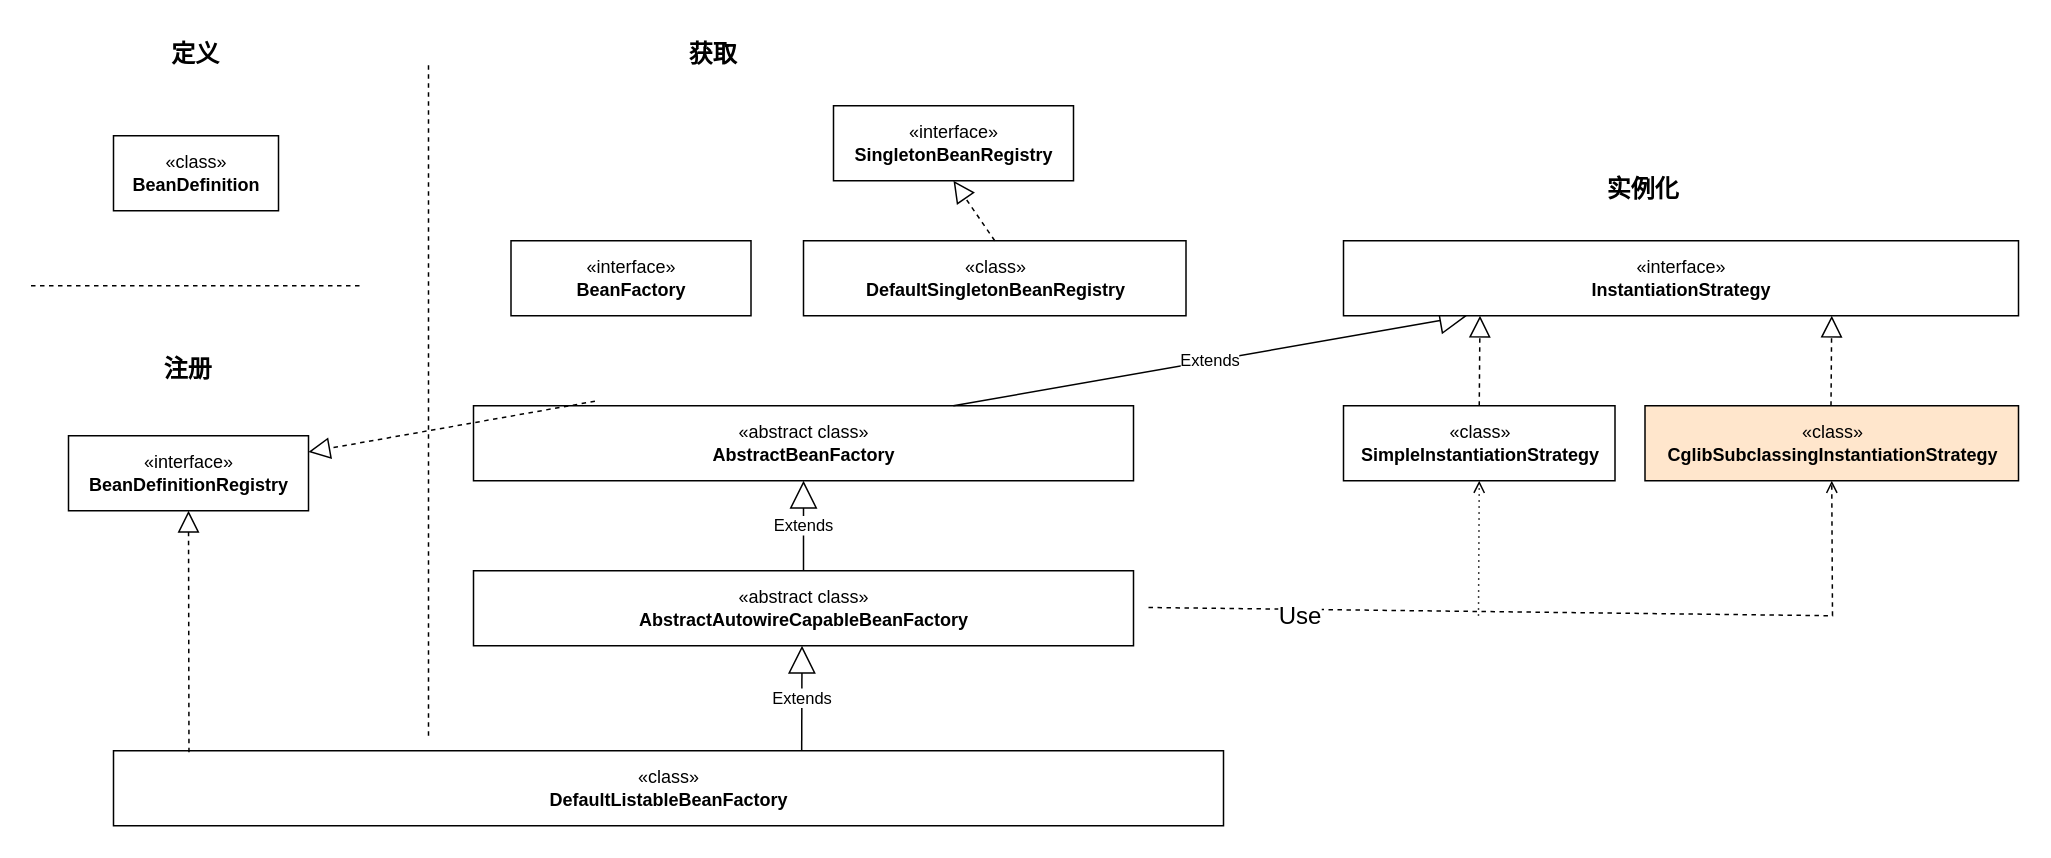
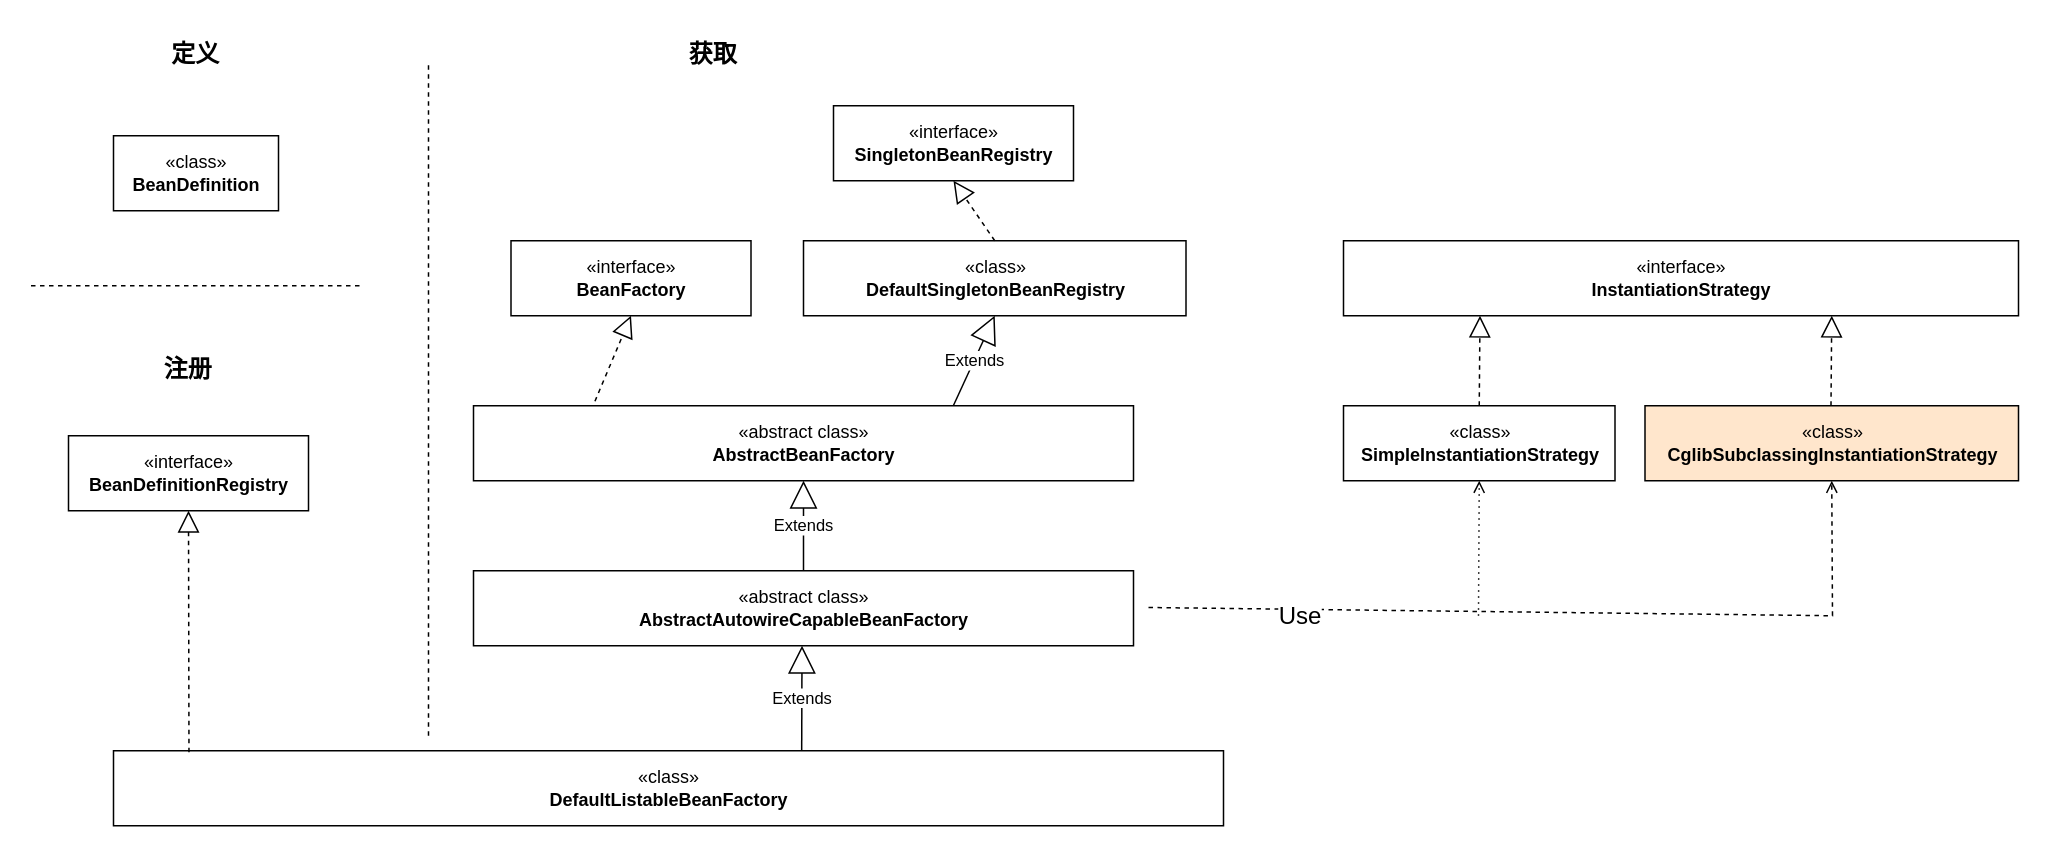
node "实例化": removed
edge "«abstract class» AbstractBeanFactory" -> "«interface» InstantiationStrategy": now "«abstract class» AbstractBeanFactory" -> "«class» DefaultSingletonBeanRegistry"
edge "«abstract class» AbstractBeanFactory" -> "«interface» BeanDefinitionRegistry": now "«abstract class» AbstractBeanFactory" -> "«interface» BeanFactory"
